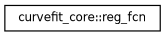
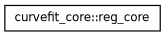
node "curvefit_core::reg_fcn": label "curvefit_core::reg_fcn" -> "curvefit_core::reg_core"
